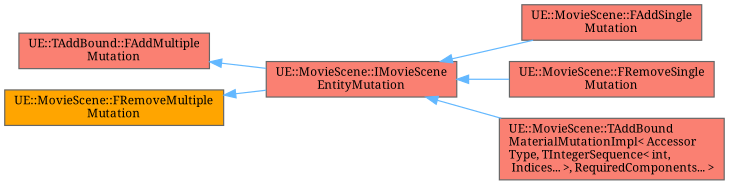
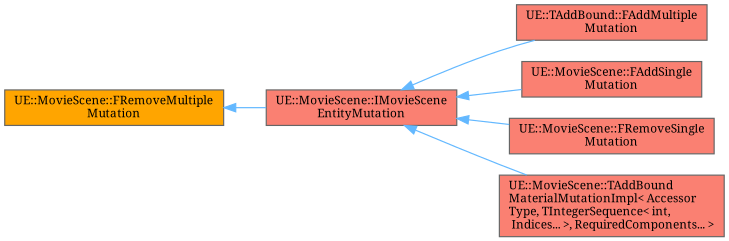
edge "UE::MovieScene::IMovieScene EntityMutation" -> "UE::TAddBound::FAddMultiple Mutation": reversed
